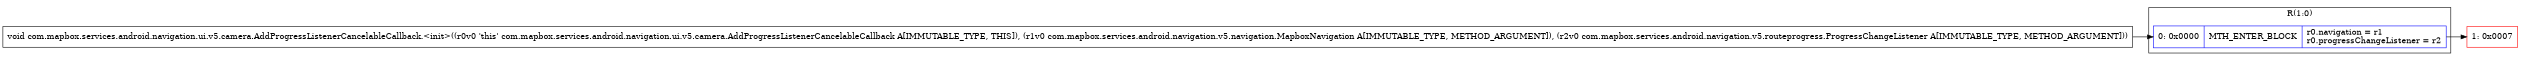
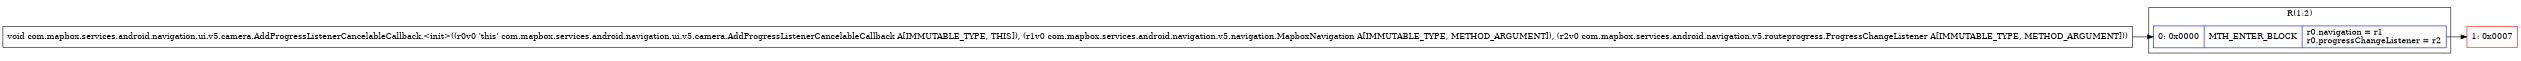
cluster "R(1:0)": label "R(1:0)" -> "R(1:2)"
